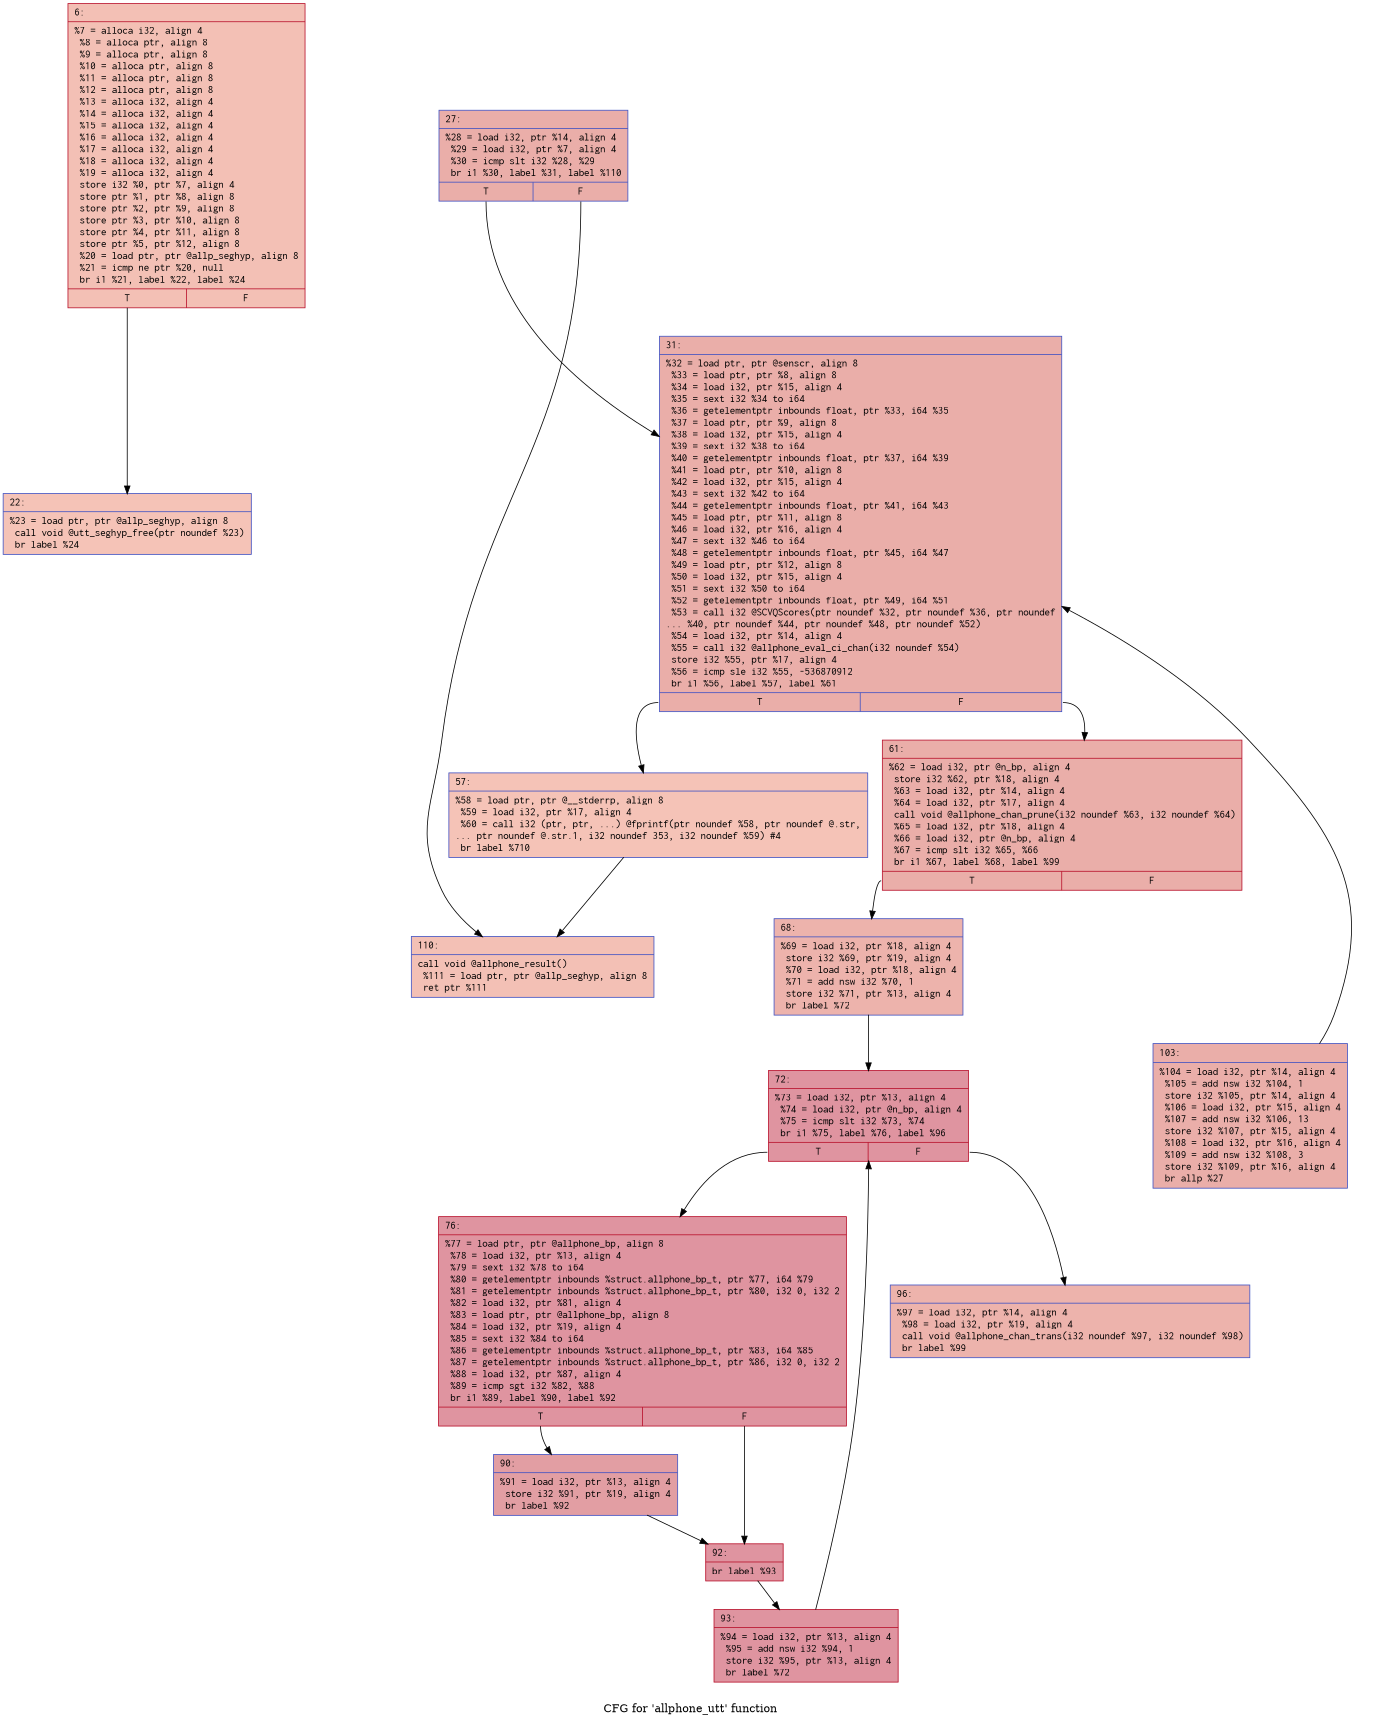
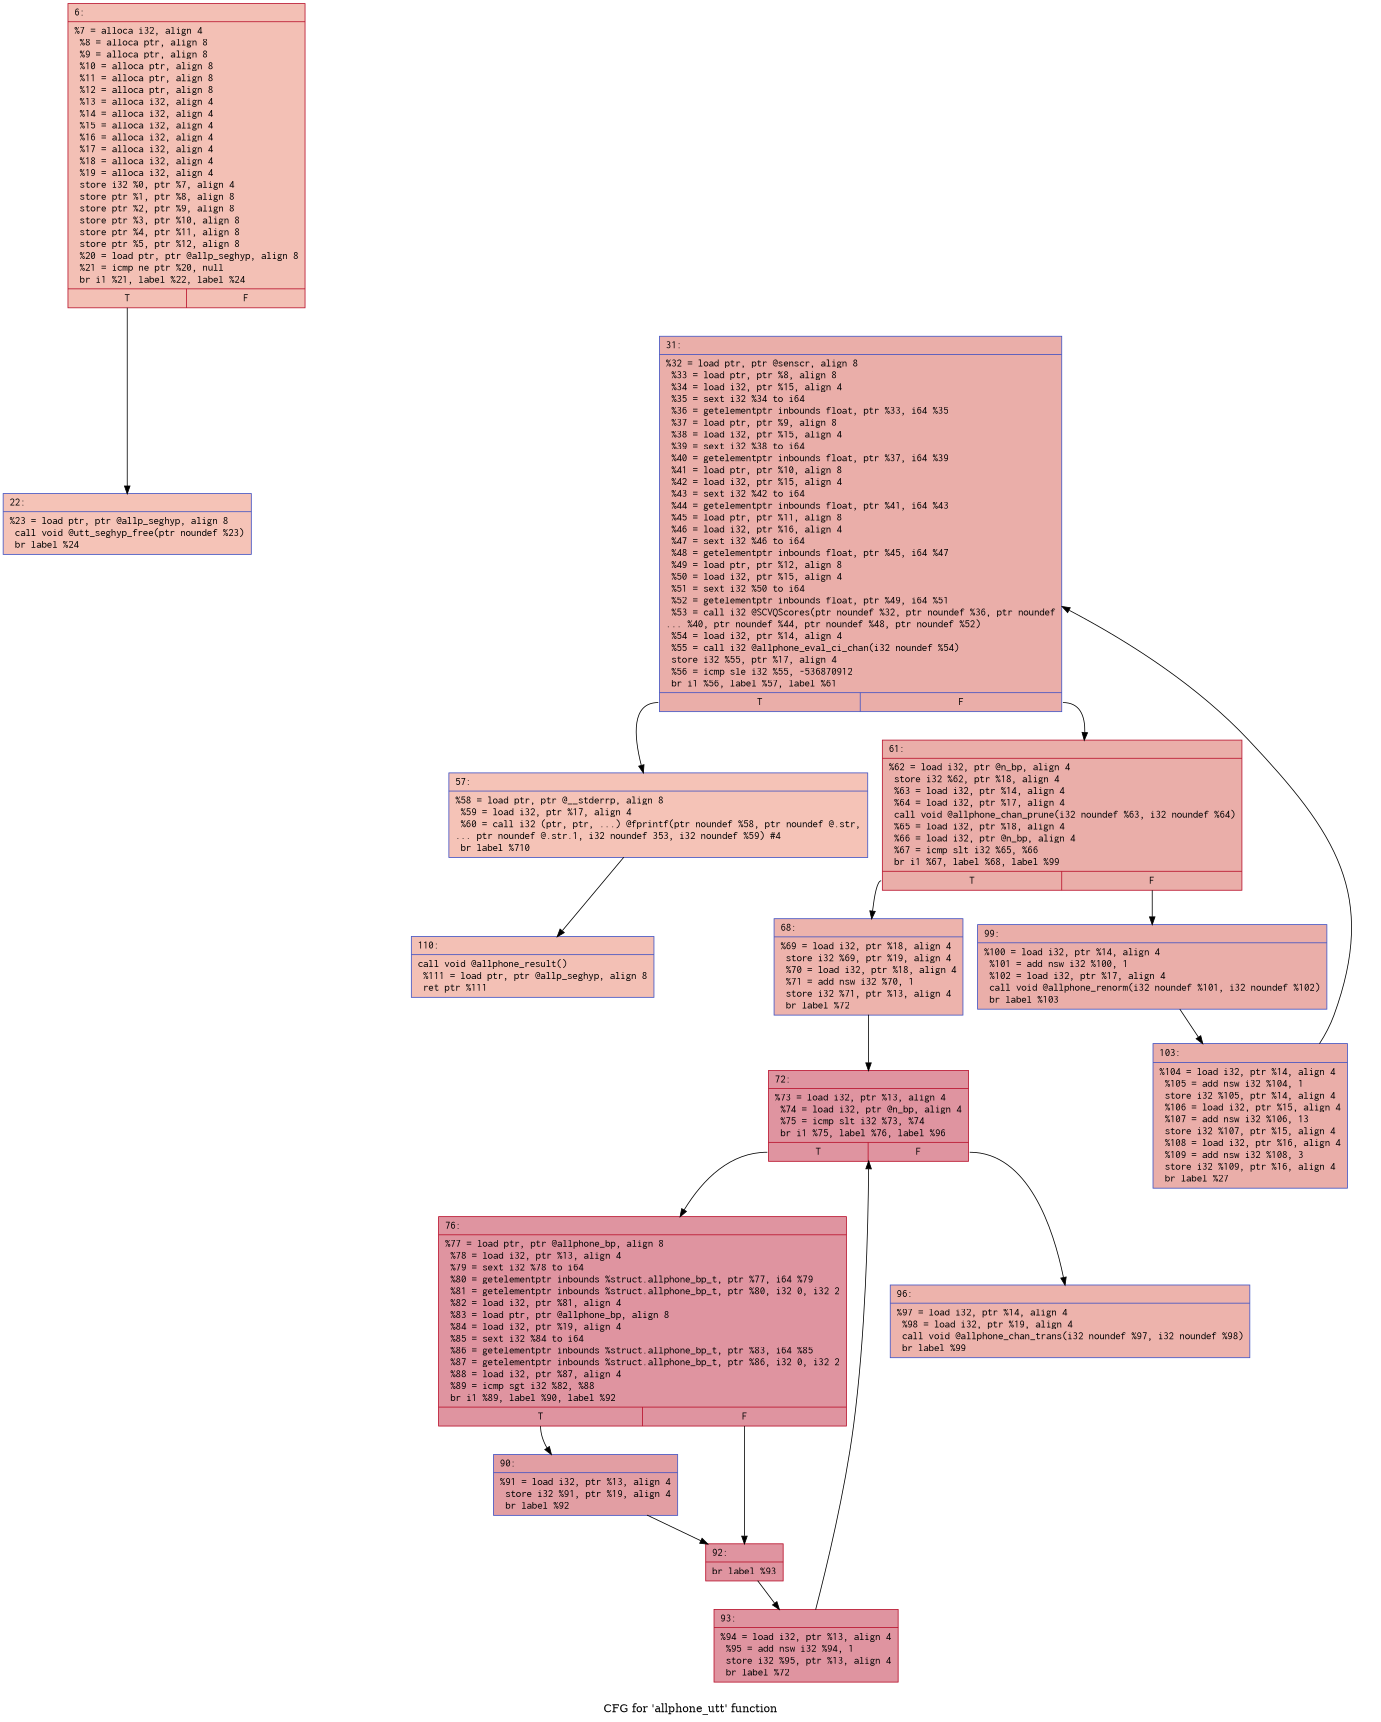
node "27:": removed
node "99:": added
node "103:": text "br allp %27" -> "br label %27"
